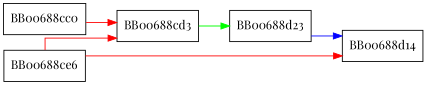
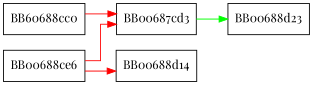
node "BB00688cc0": label "BB00688cc0" -> "BB60688cc0"
node "BB00688cd3": label "BB00688cd3" -> "BB00687cd3"
edge "BB00688d23" -> "BB00688d14": removed
